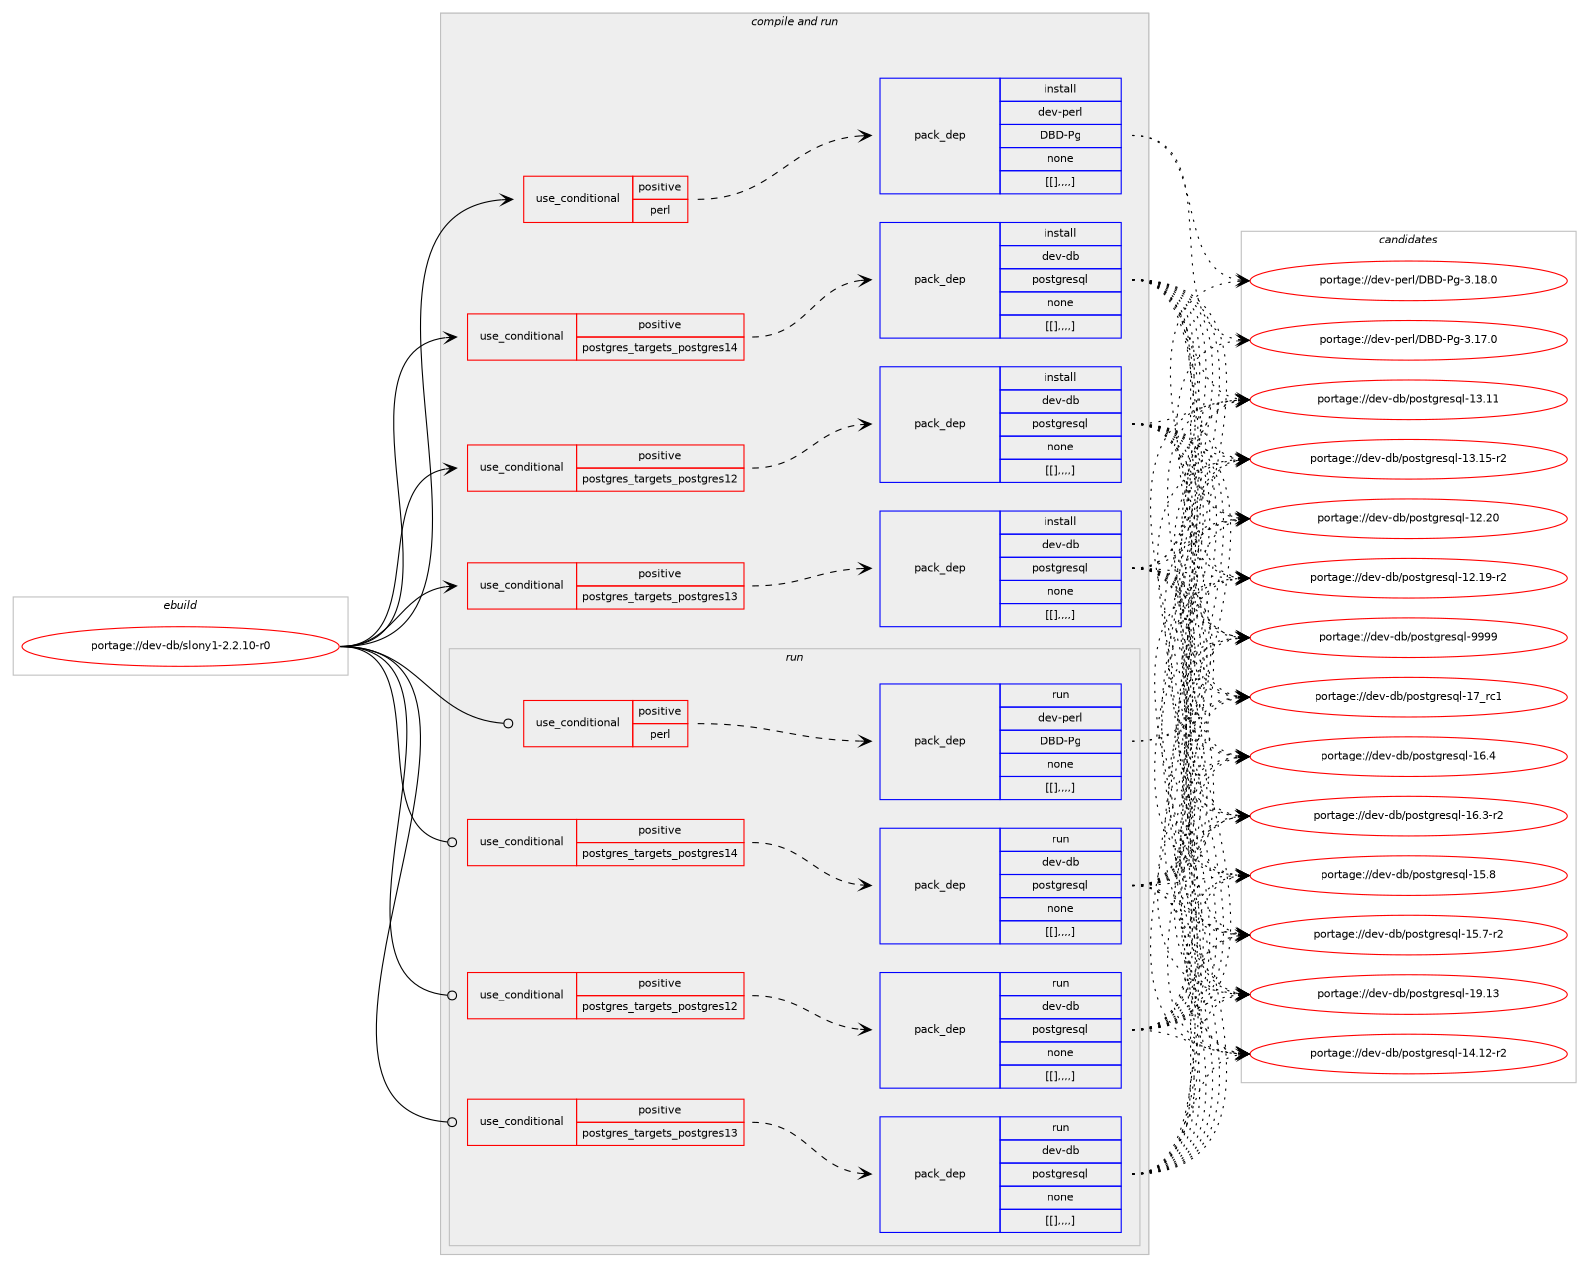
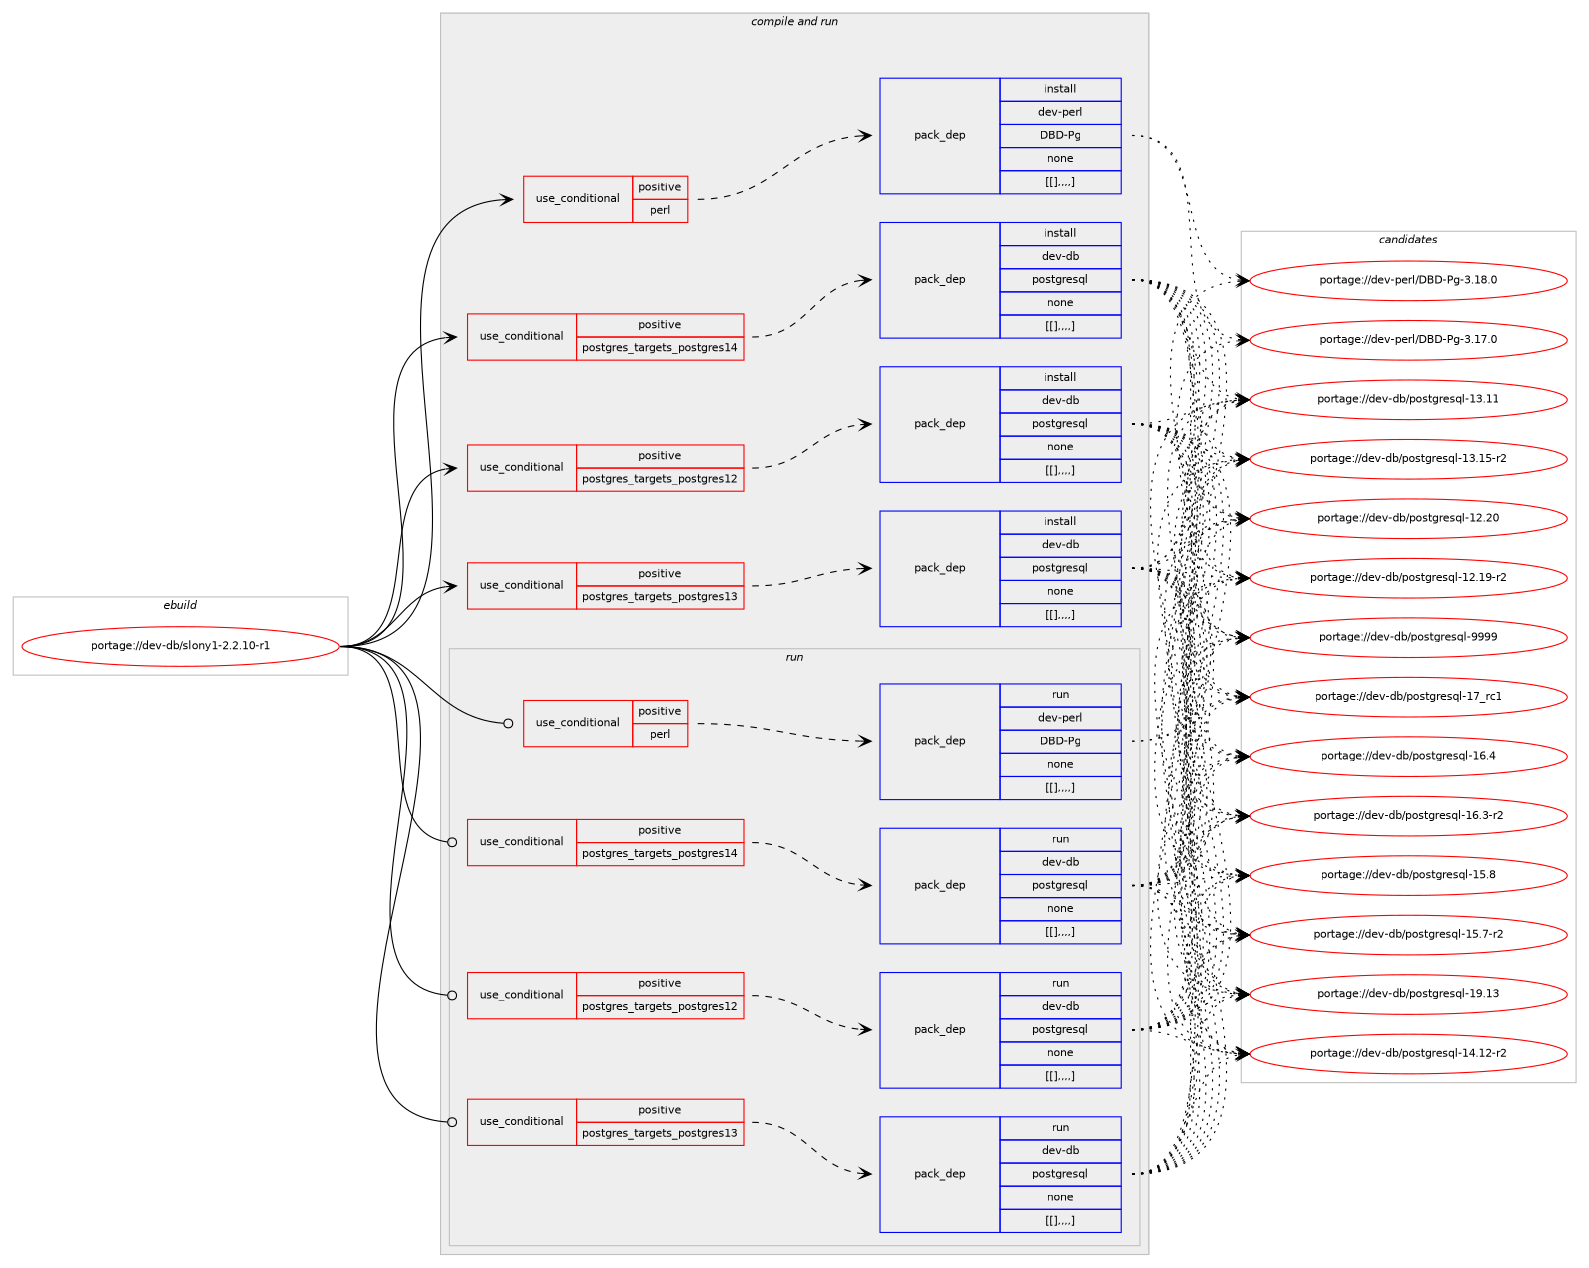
node "portage://dev-db/slony1-2.2.10-r0": label "portage://dev-db/slony1-2.2.10-r0" -> "portage://dev-db/slony1-2.2.10-r1"
